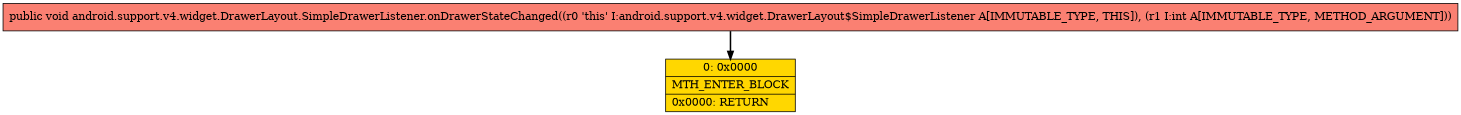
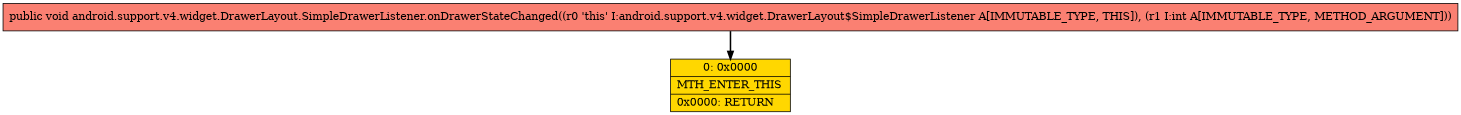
node "0: 0x0000": text "MTH_ENTER_BLOCK" -> "MTH_ENTER_THIS"
